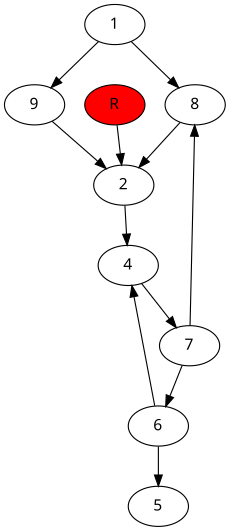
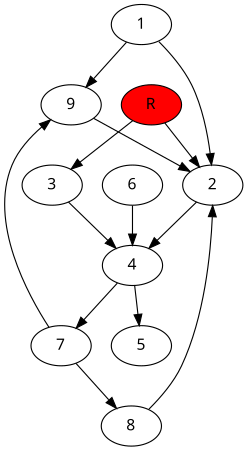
edge "1" -> "8": now "1" -> "2"
node "3": added
edge "7" -> "6": now "7" -> "9"
edge "6" -> "5": now "4" -> "5"
